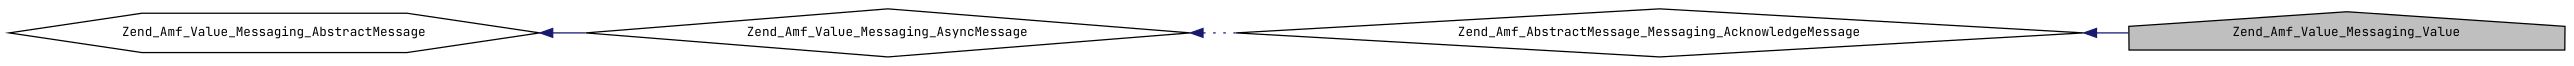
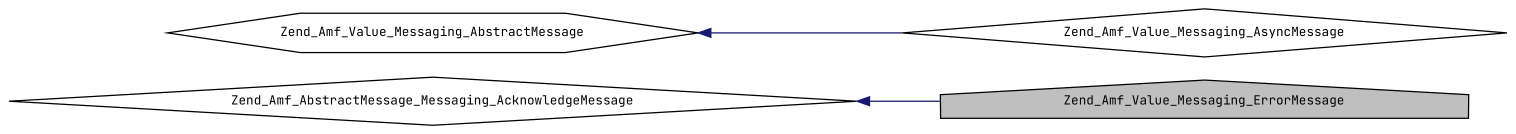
edge "Zend_Amf_AbstractMessage_Messaging_AcknowledgeMessage" -> "Zend_Amf_Value_Messaging_AsyncMessage": removed
node "Zend_Amf_Value_Messaging_Value": label "Zend_Amf_Value_Messaging_Value" -> "Zend_Amf_Value_Messaging_ErrorMessage"
